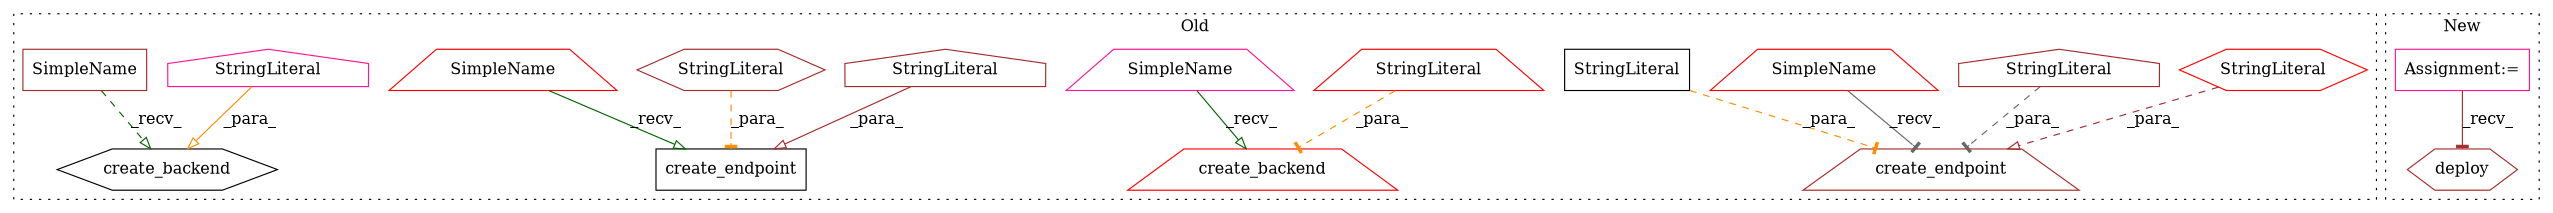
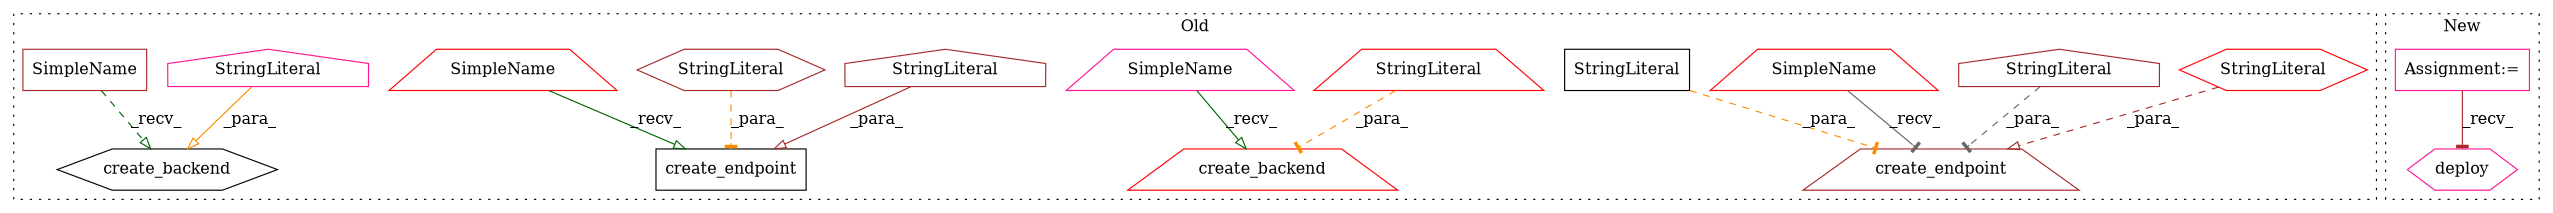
node "deploy": color brown -> deeppink
